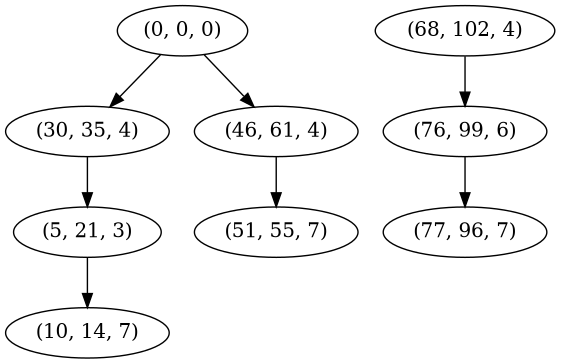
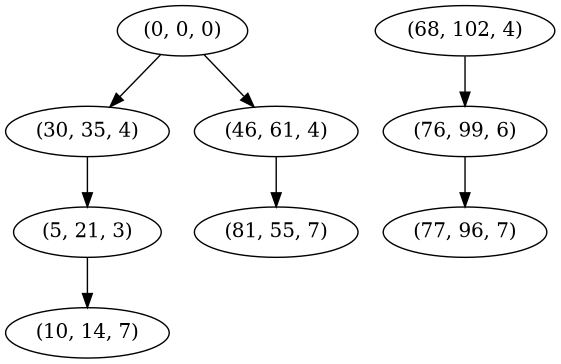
node "(51, 55, 7)": label "(51, 55, 7)" -> "(81, 55, 7)"
